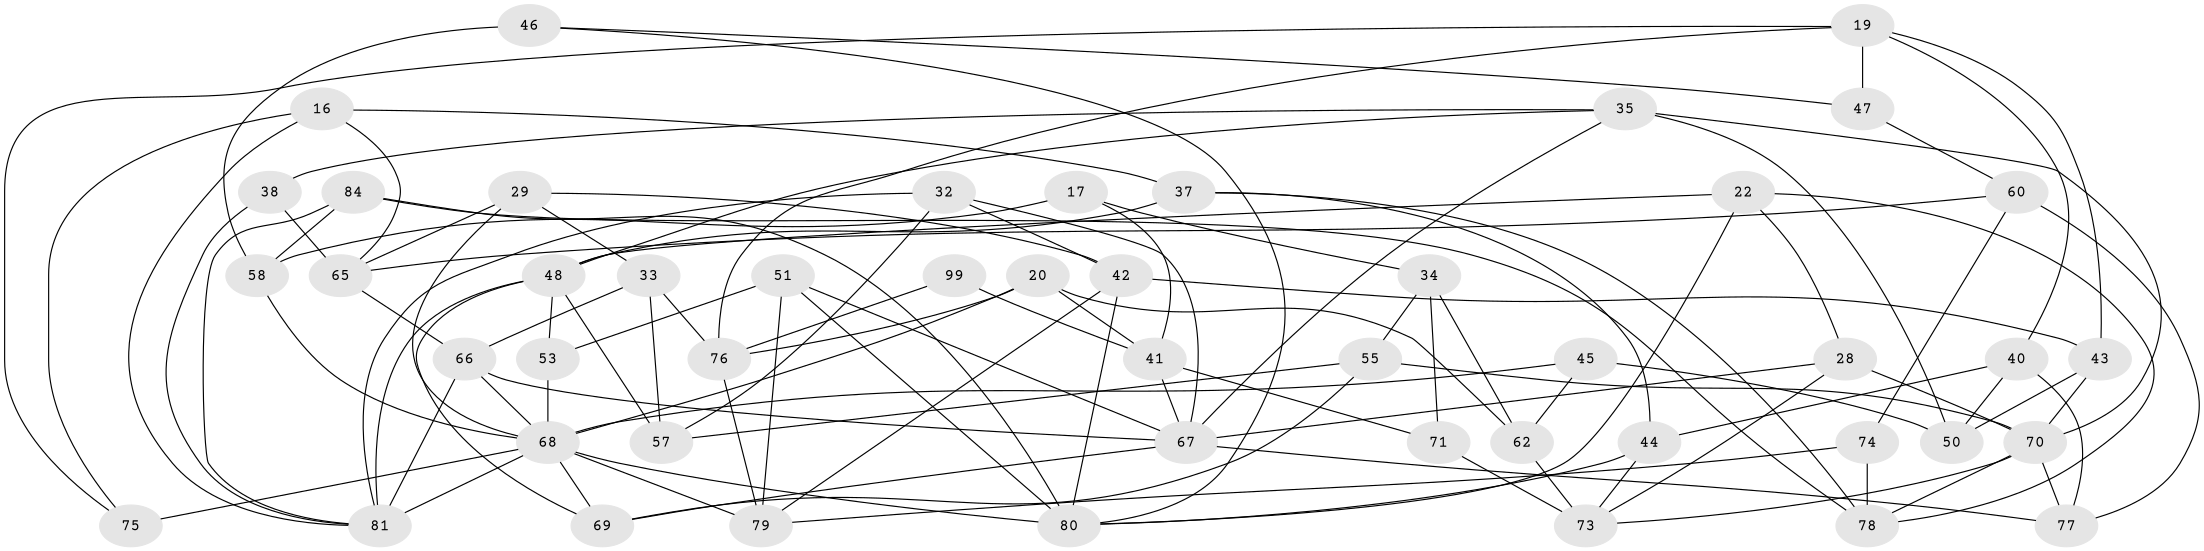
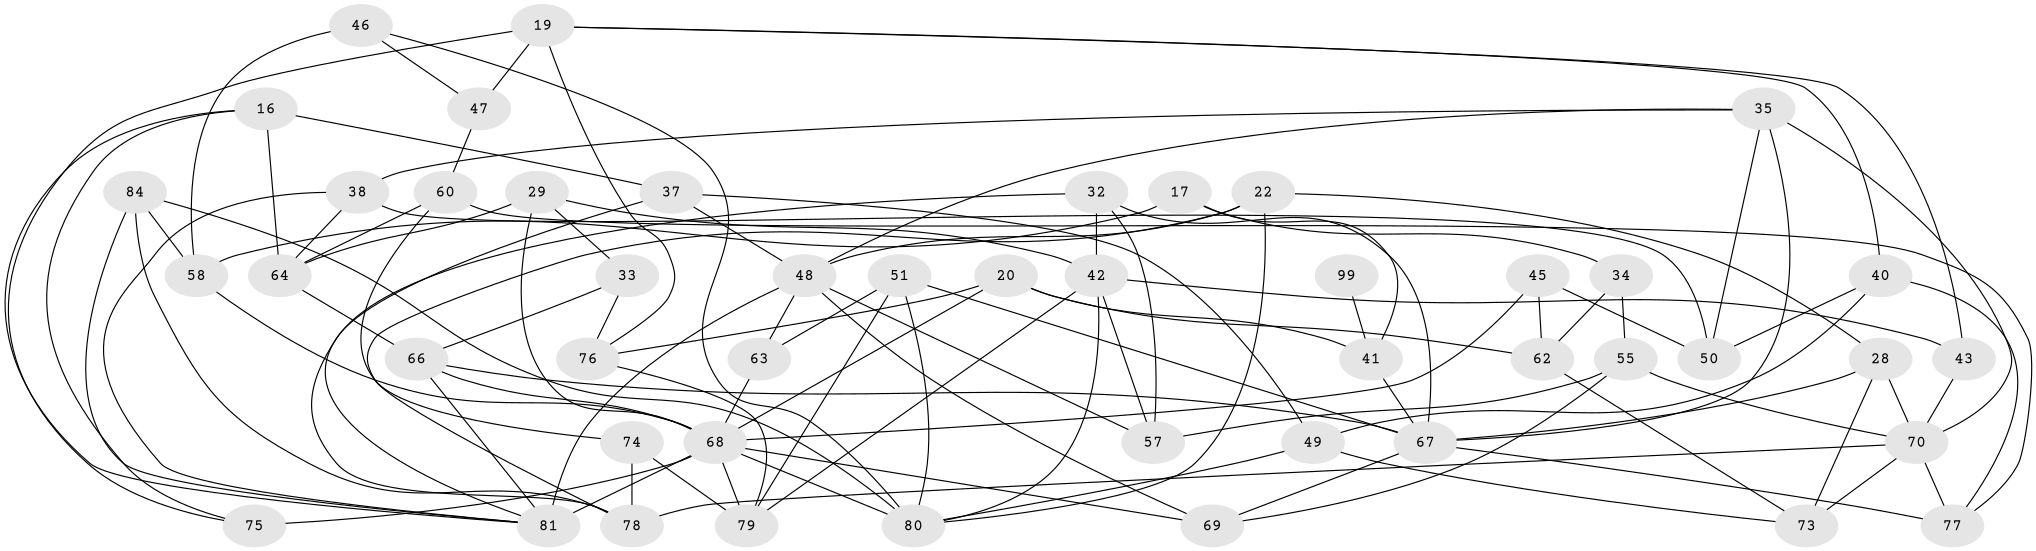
node "65": label "65" -> "64"
edge "99" -- "76": removed
node "53": label "53" -> "63"
edge "33" -- "57": now "42" -- "57"
edge "43" -- "50": now "38" -- "50"
node "71": removed
node "44": label "44" -> "49"
